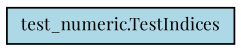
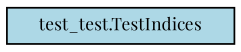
node "test_numeric.TestIndices": label "test_numeric.TestIndices" -> "test_test.TestIndices"
